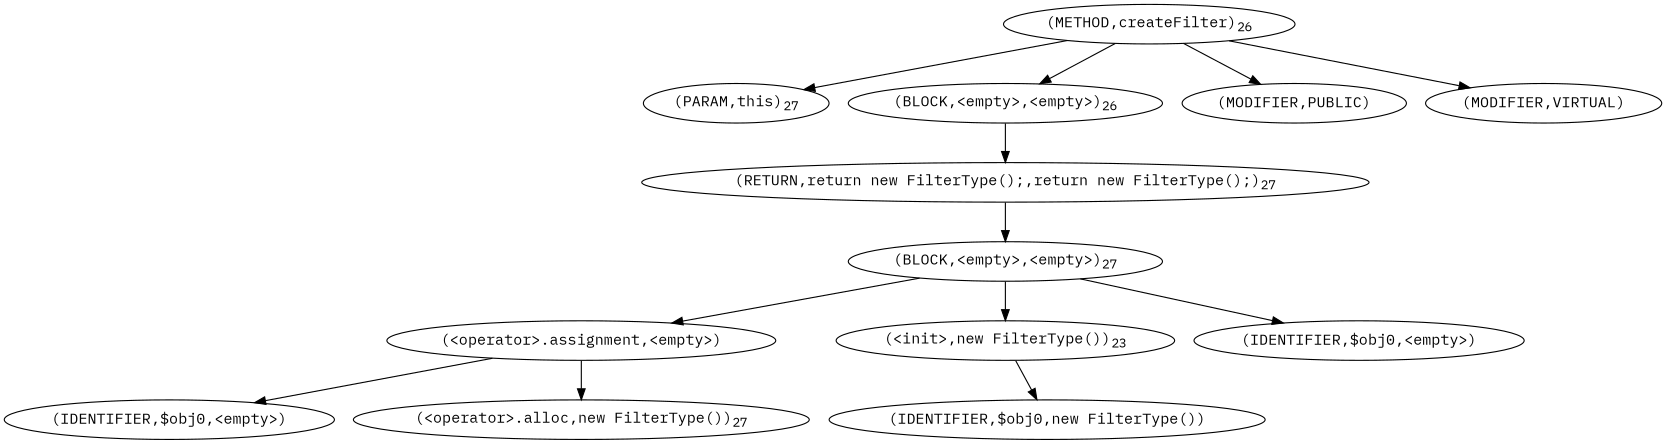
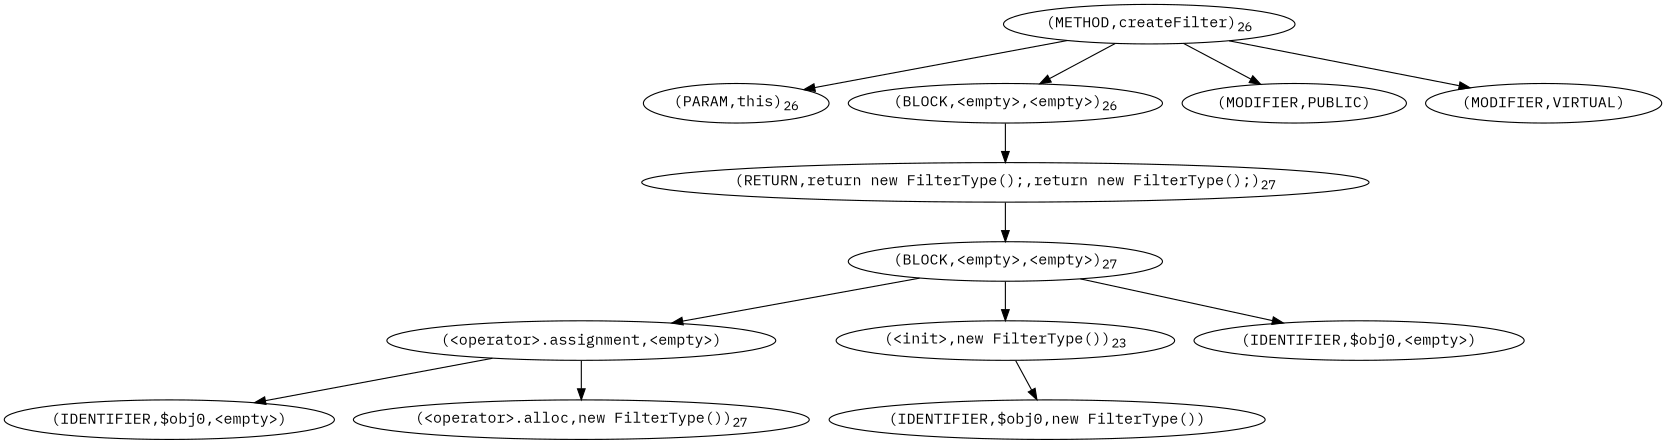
node "(PARAM,this)": text "27" -> "26"
